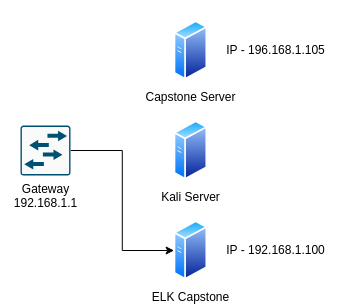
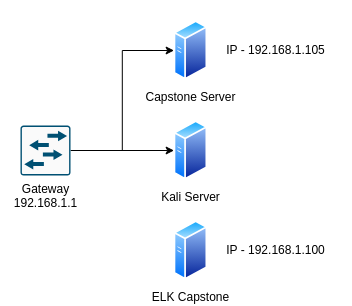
node "IP - 196.168.1.105": label "IP - 196.168.1.105" -> "IP - 192.168.1.105"
edge "Gateway 192.168.1.1" -> "Capstone Server": added
edge "Gateway 192.168.1.1" -> "Kali Server": added
edge "Gateway 192.168.1.1" -> "ELK Capstone": removed
